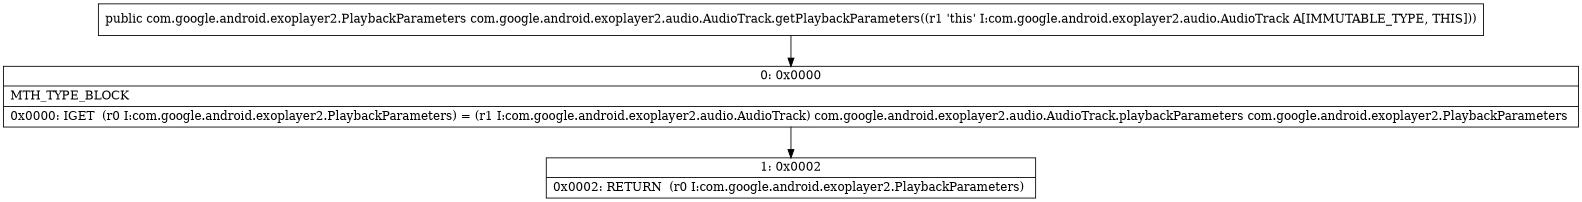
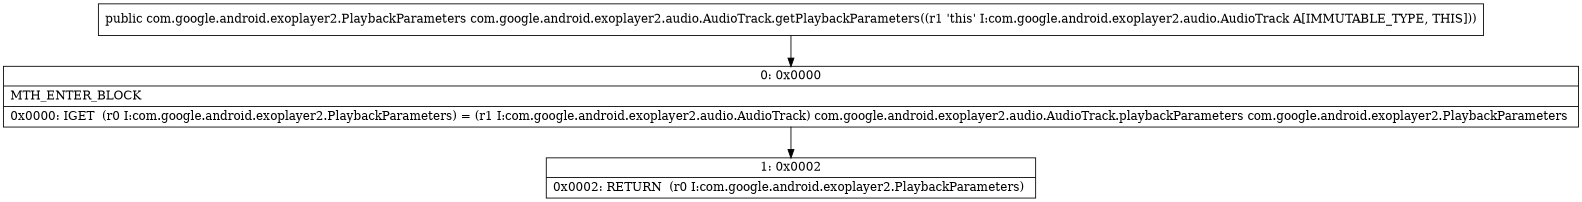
node "0: 0x0000": text "MTH_TYPE_BLOCK" -> "MTH_ENTER_BLOCK"
